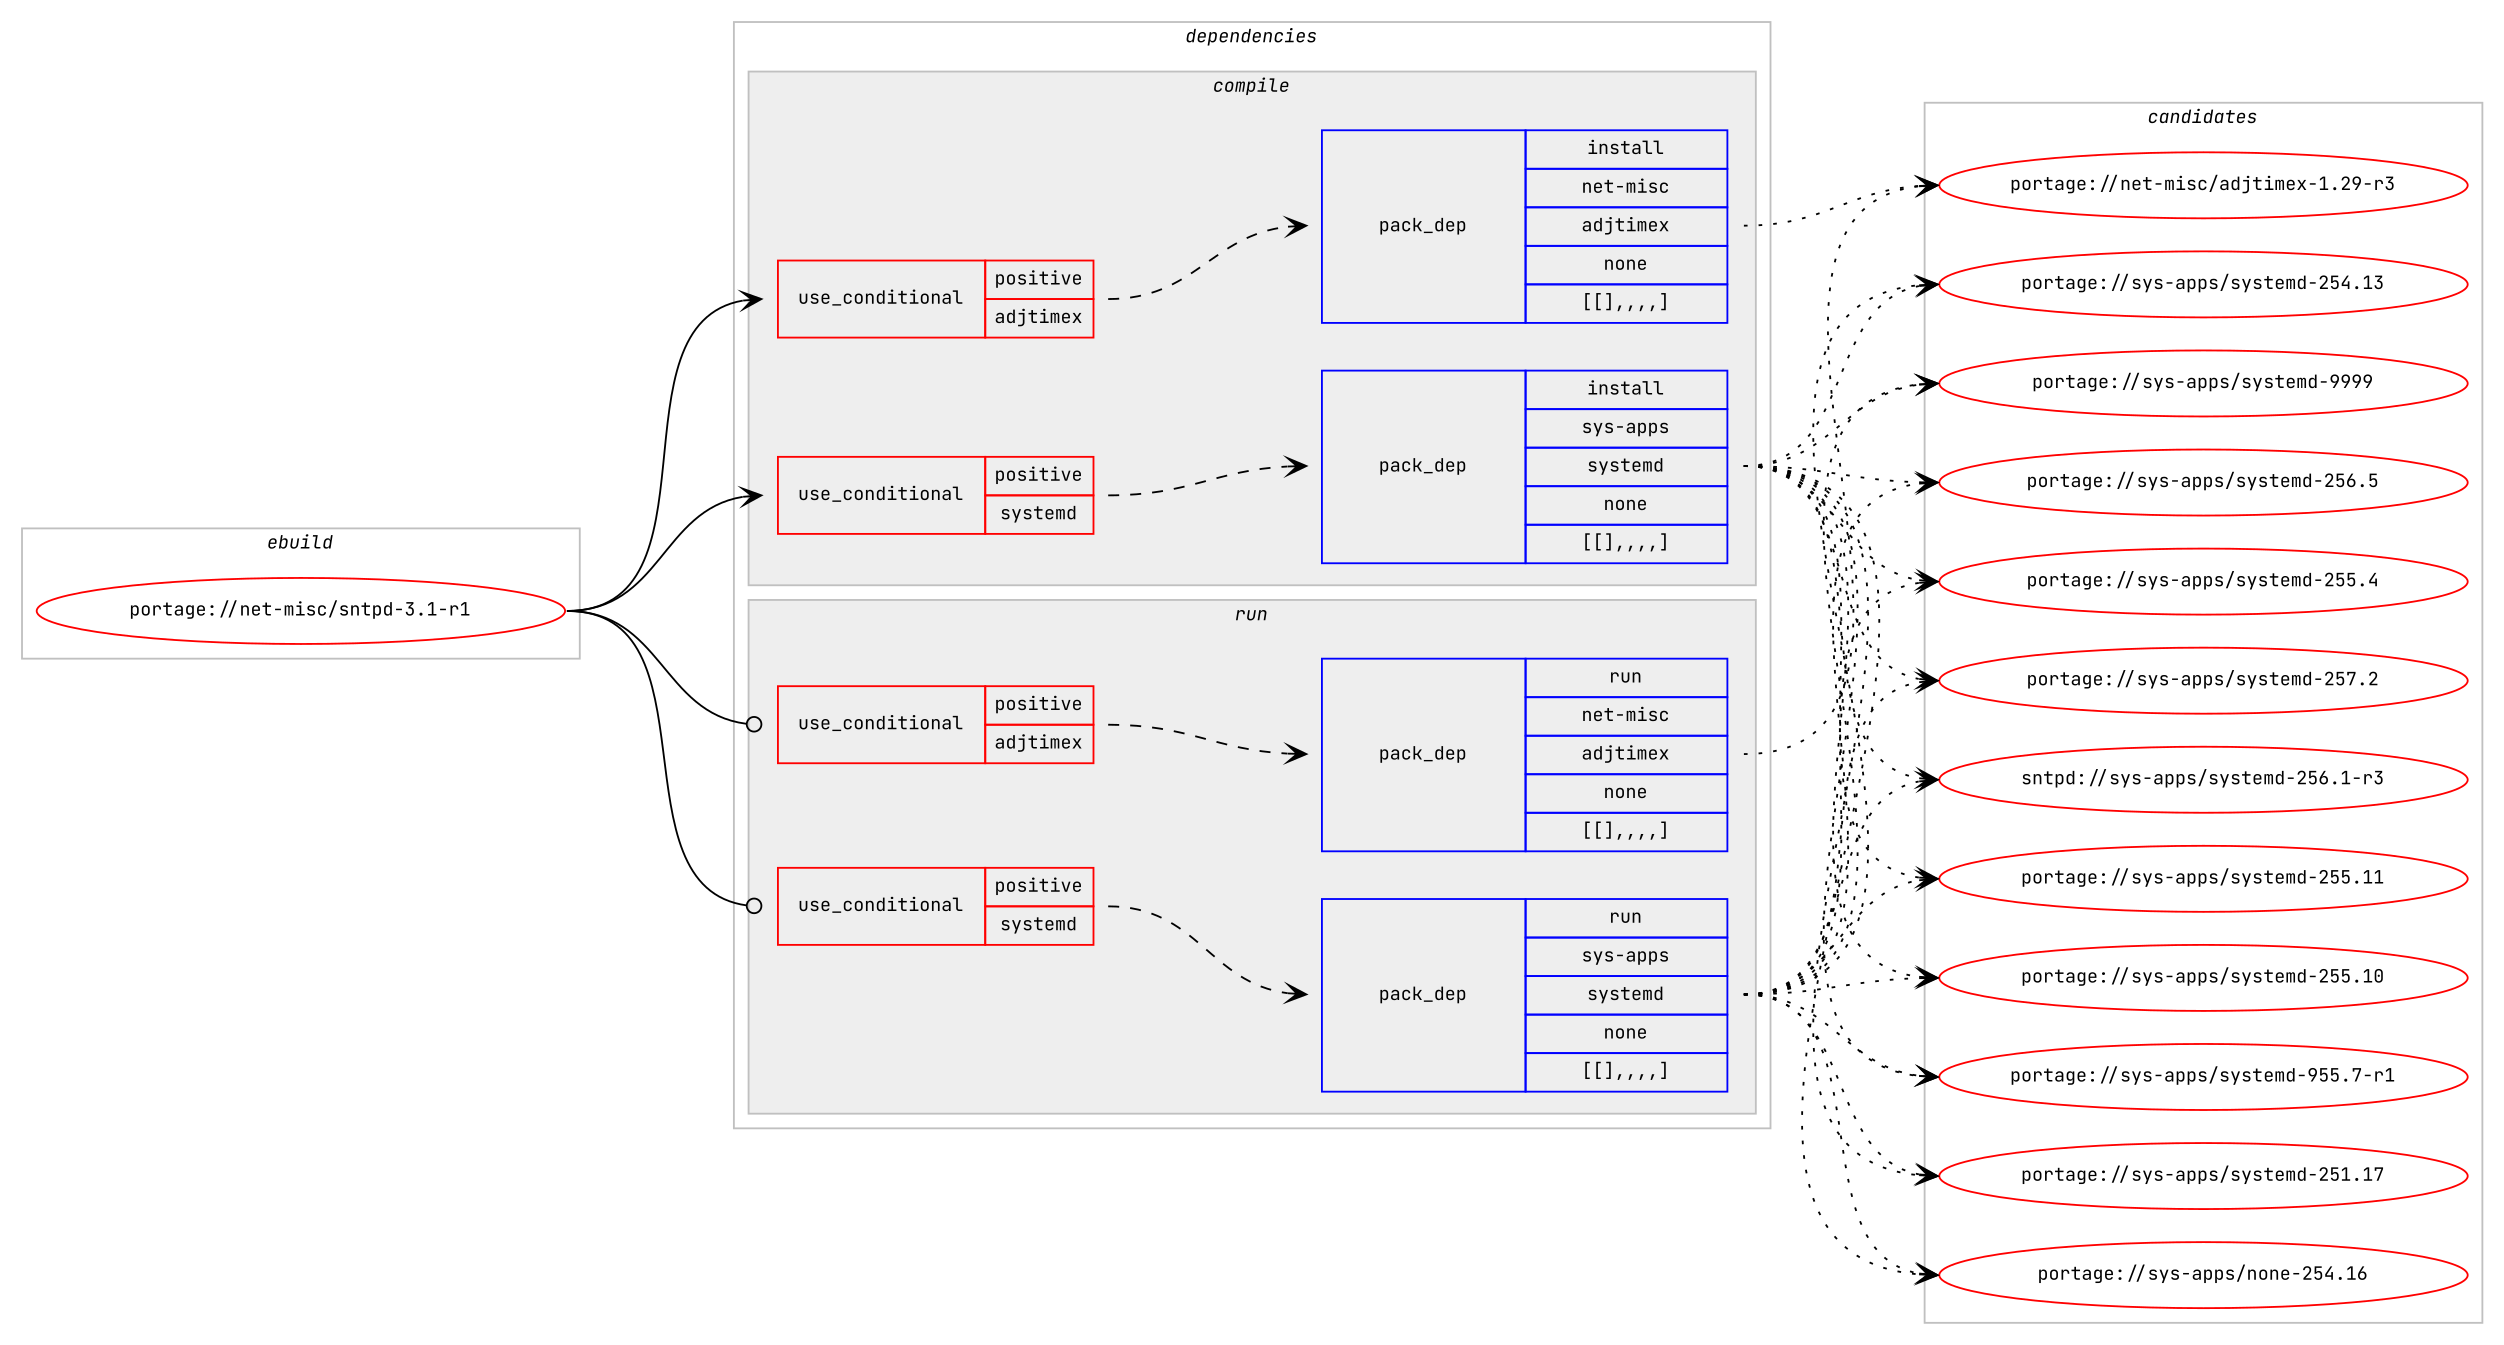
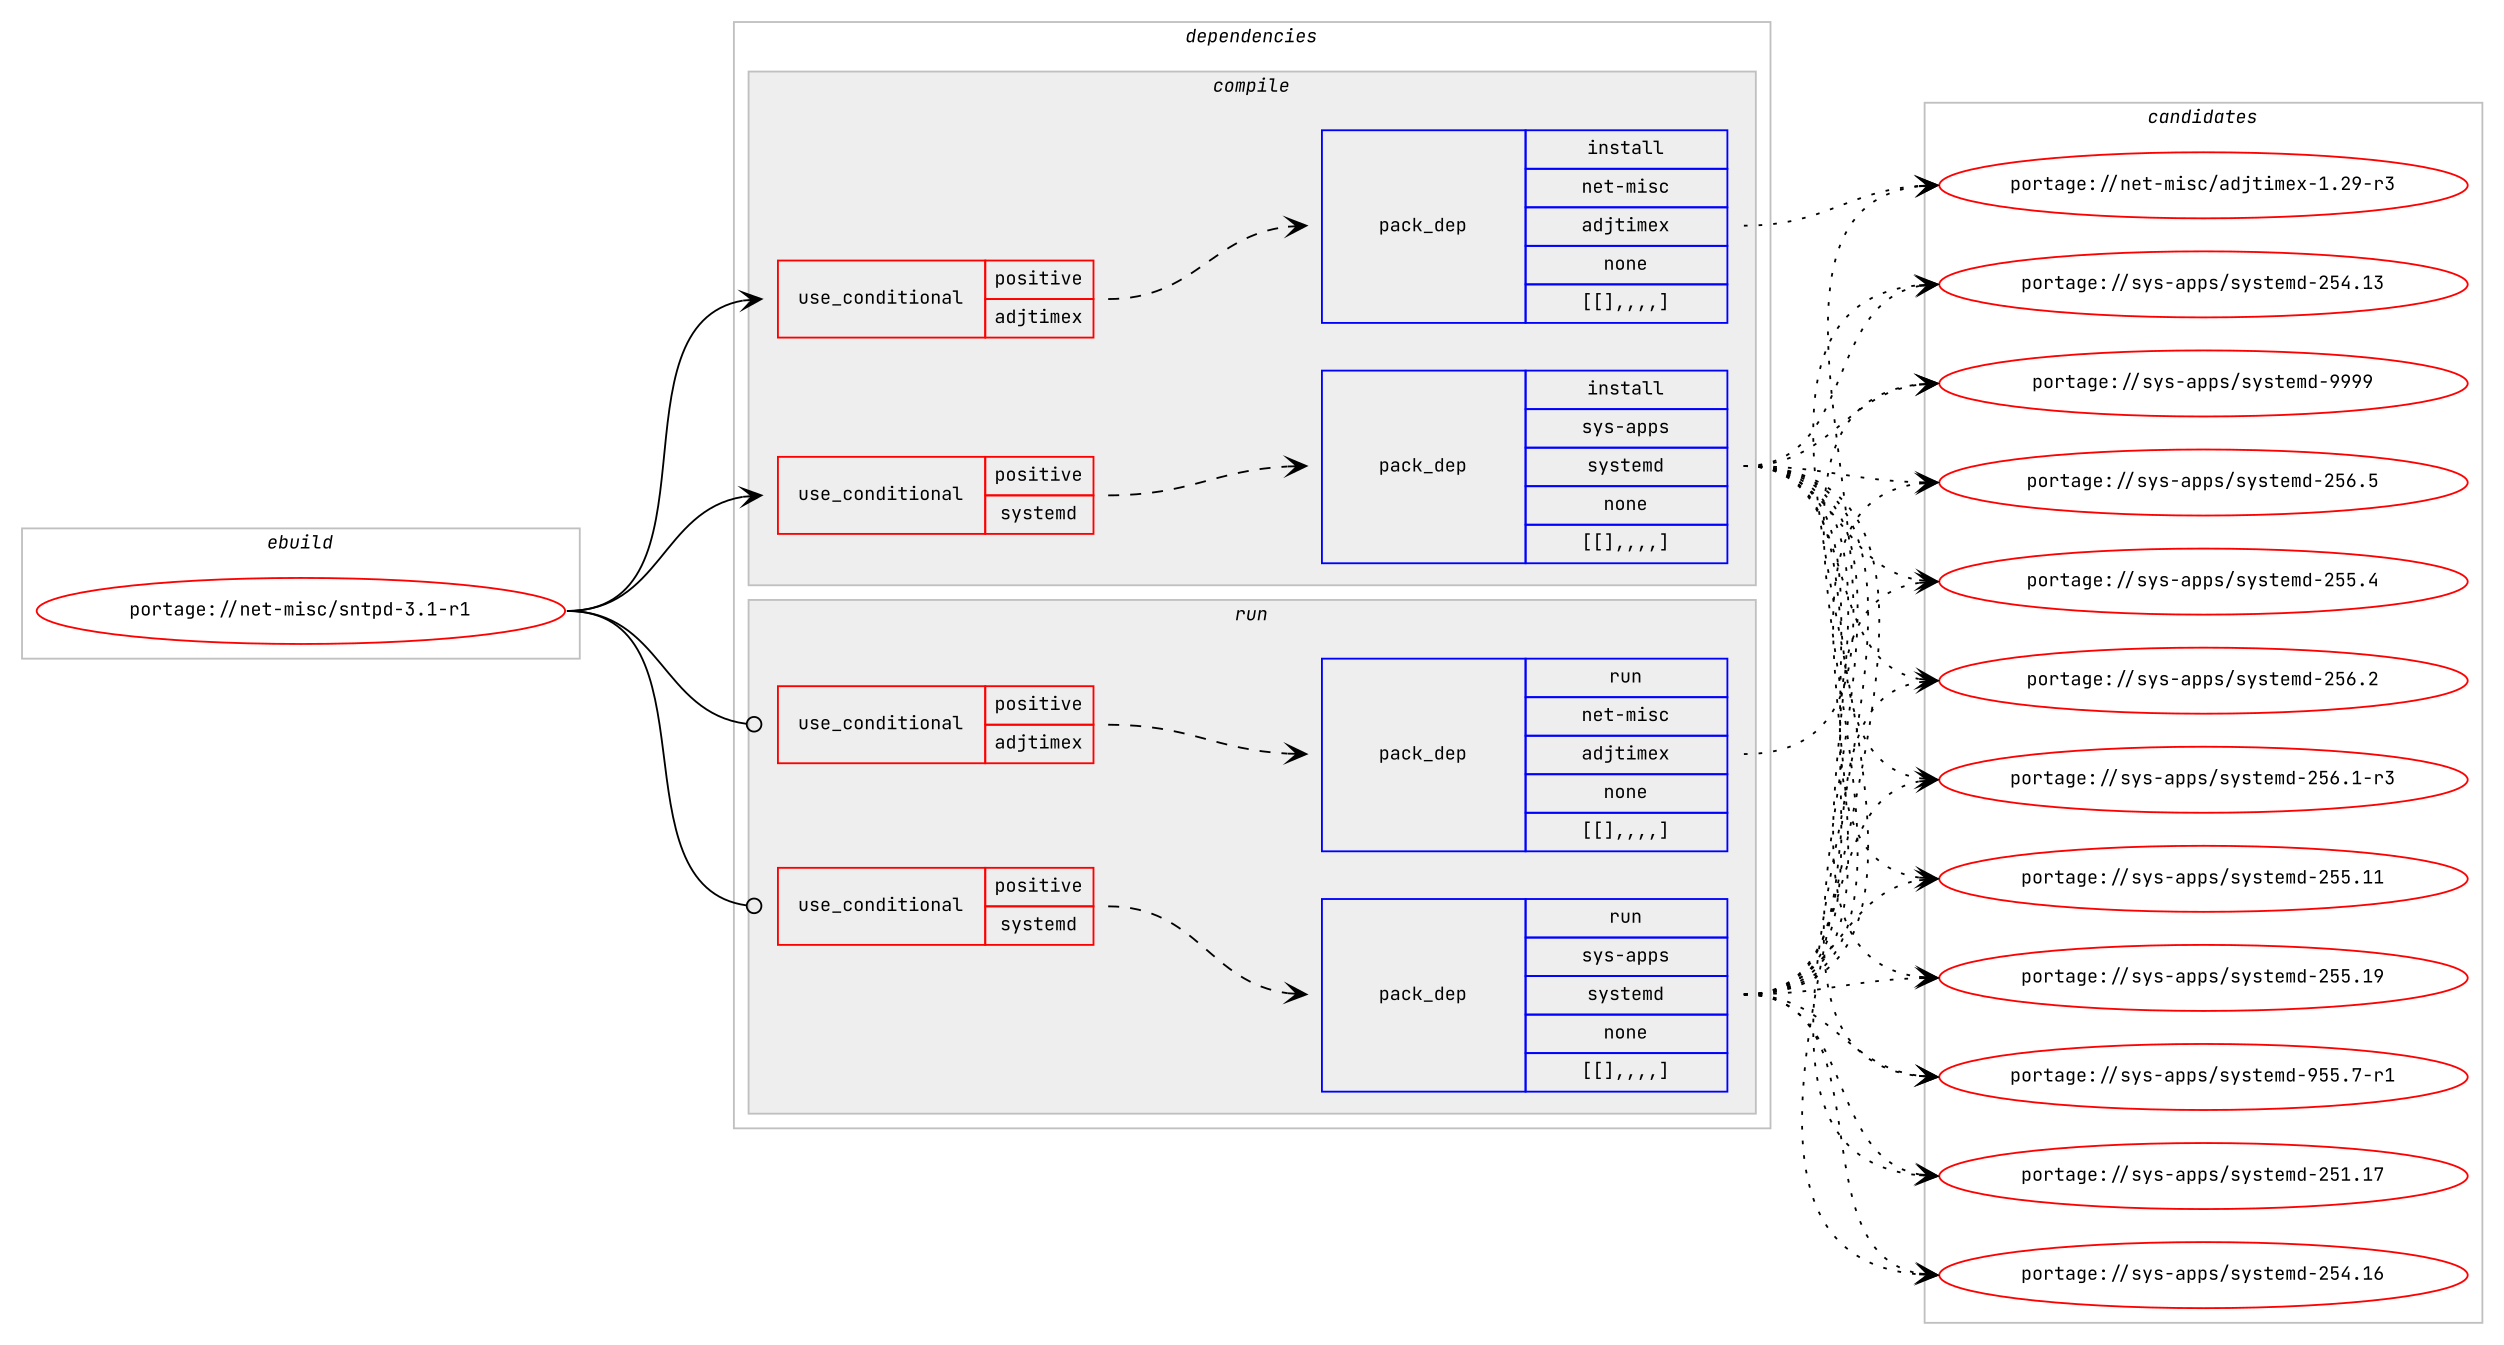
node "portage://sys-apps/systemd-257.2": label "portage://sys-apps/systemd-257.2" -> "portage://sys-apps/systemd-256.2"
node "sntpd://sys-apps/systemd-256.1-r3": label "sntpd://sys-apps/systemd-256.1-r3" -> "portage://sys-apps/systemd-256.1-r3"
node "portage://sys-apps/systemd-255.10": label "portage://sys-apps/systemd-255.10" -> "portage://sys-apps/systemd-255.19"
node "portage://sys-apps/none-254.16": label "portage://sys-apps/none-254.16" -> "portage://sys-apps/systemd-254.16"
